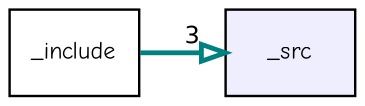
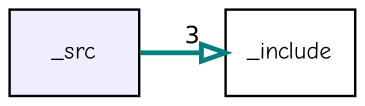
edge "_include" -> "_src": reversed
